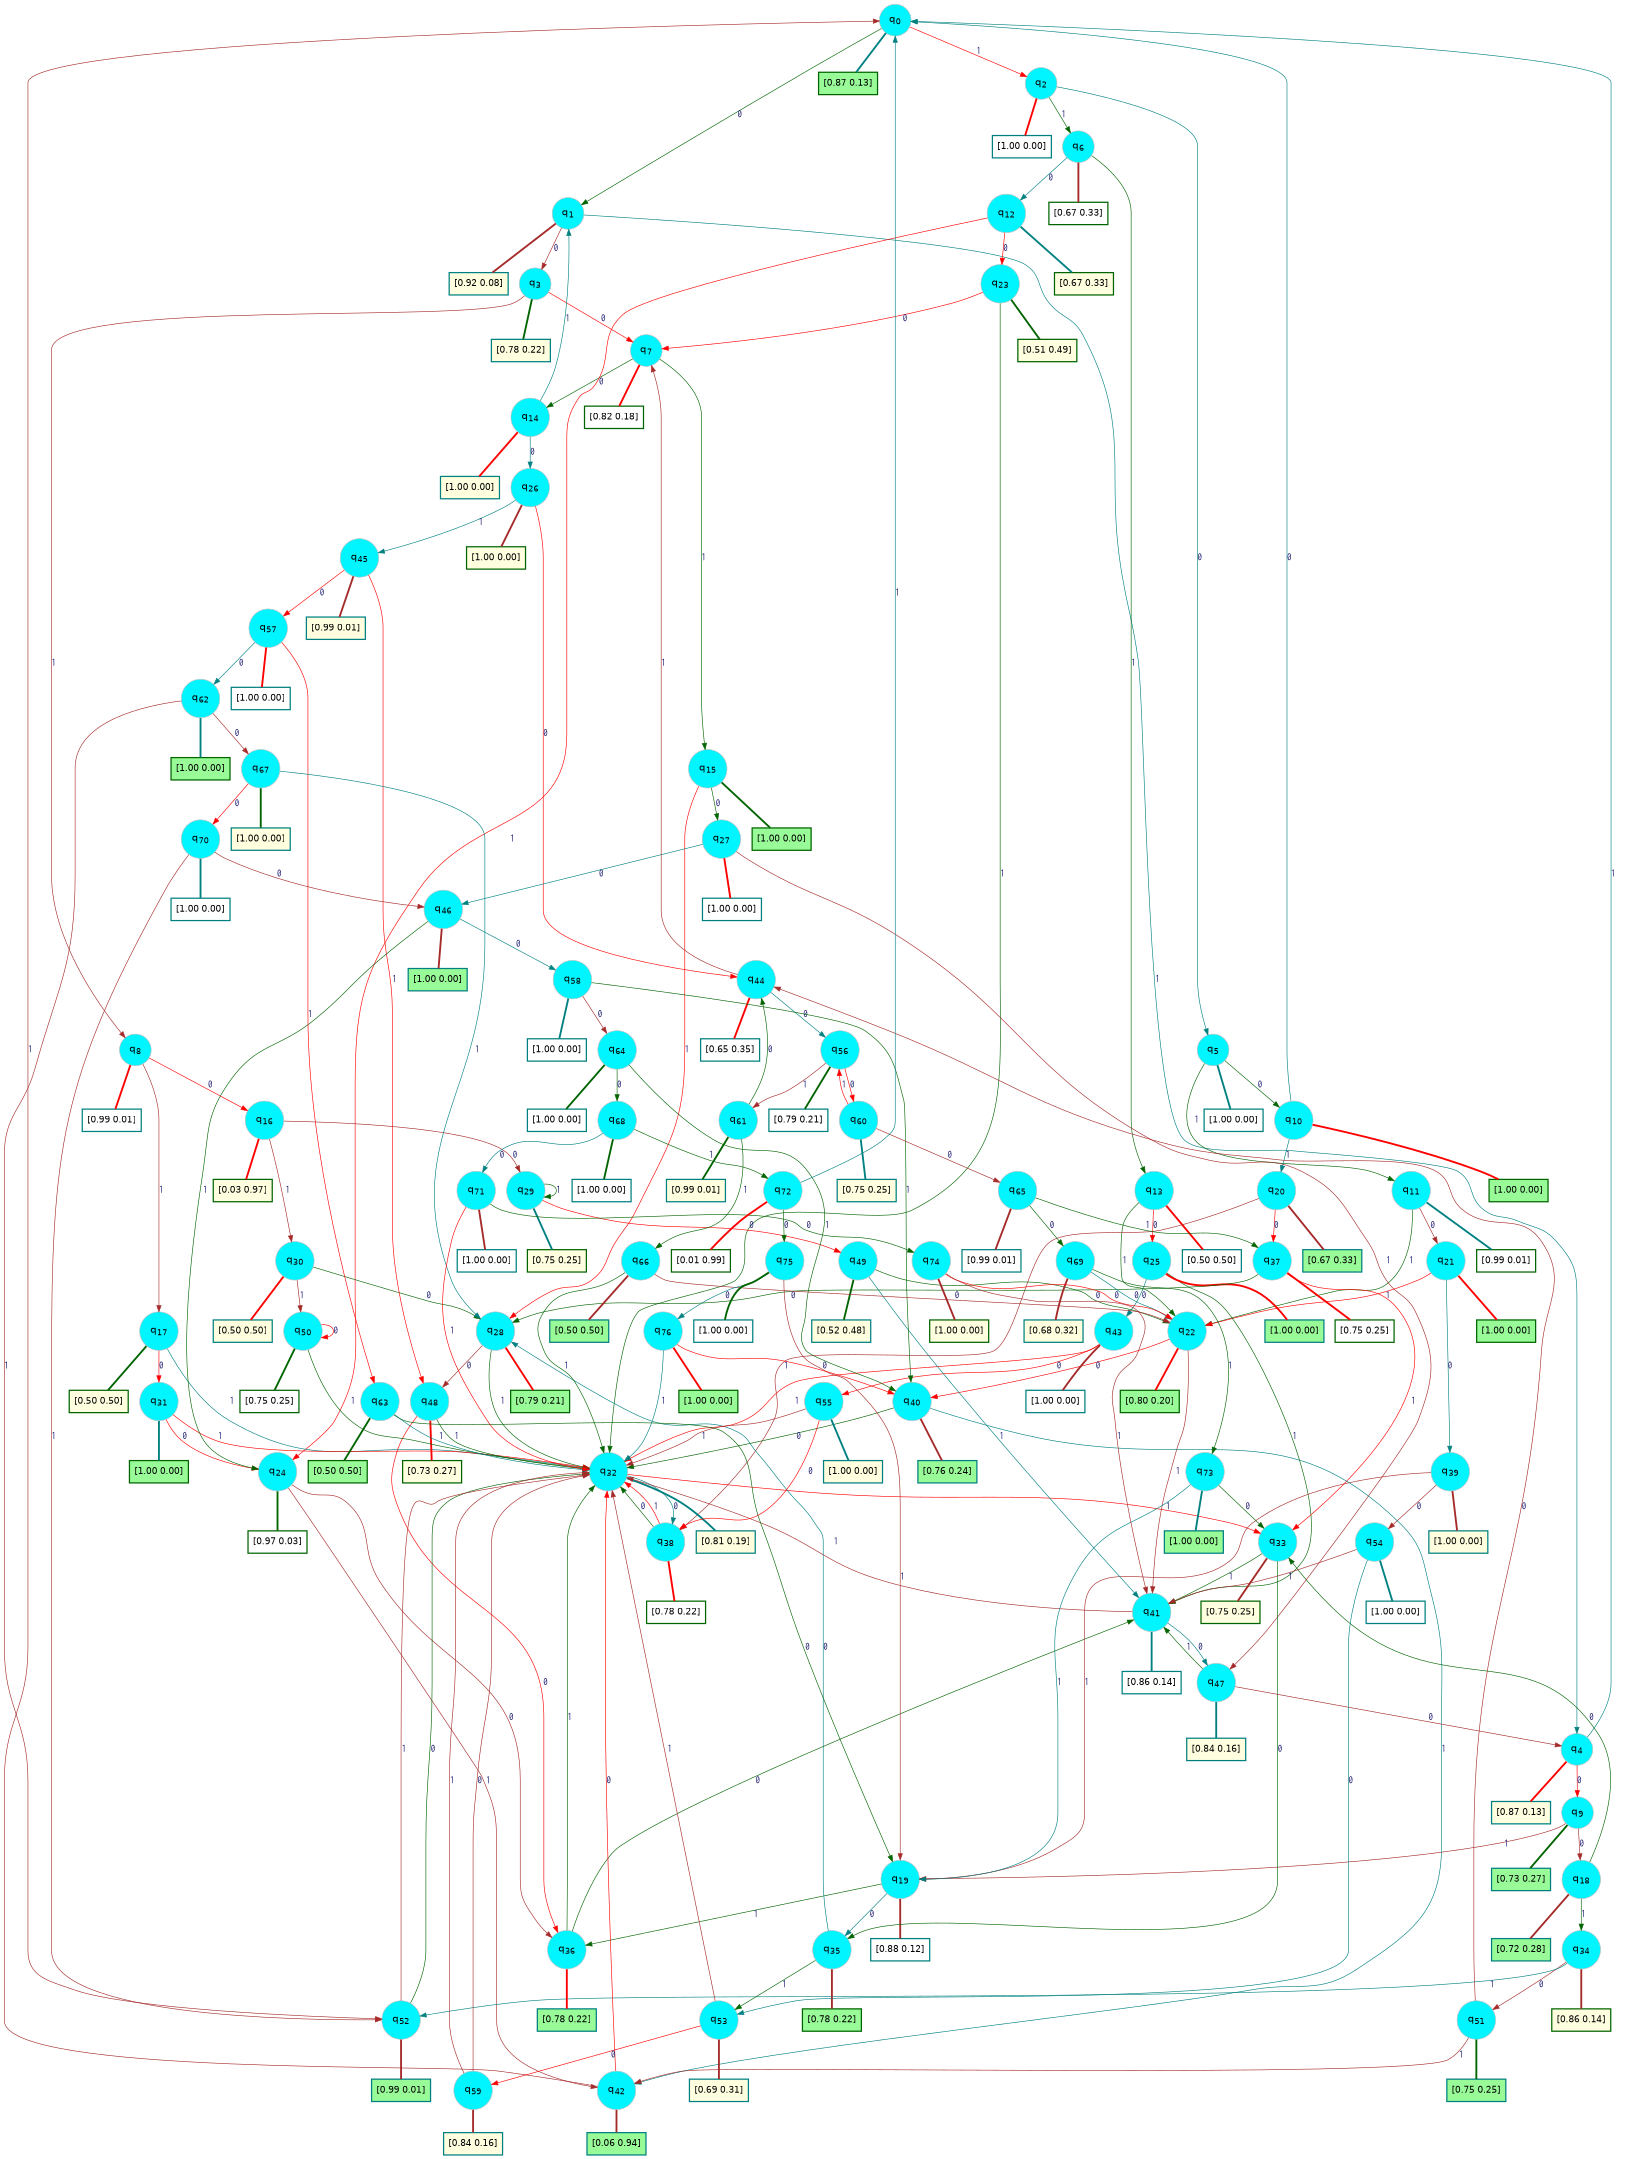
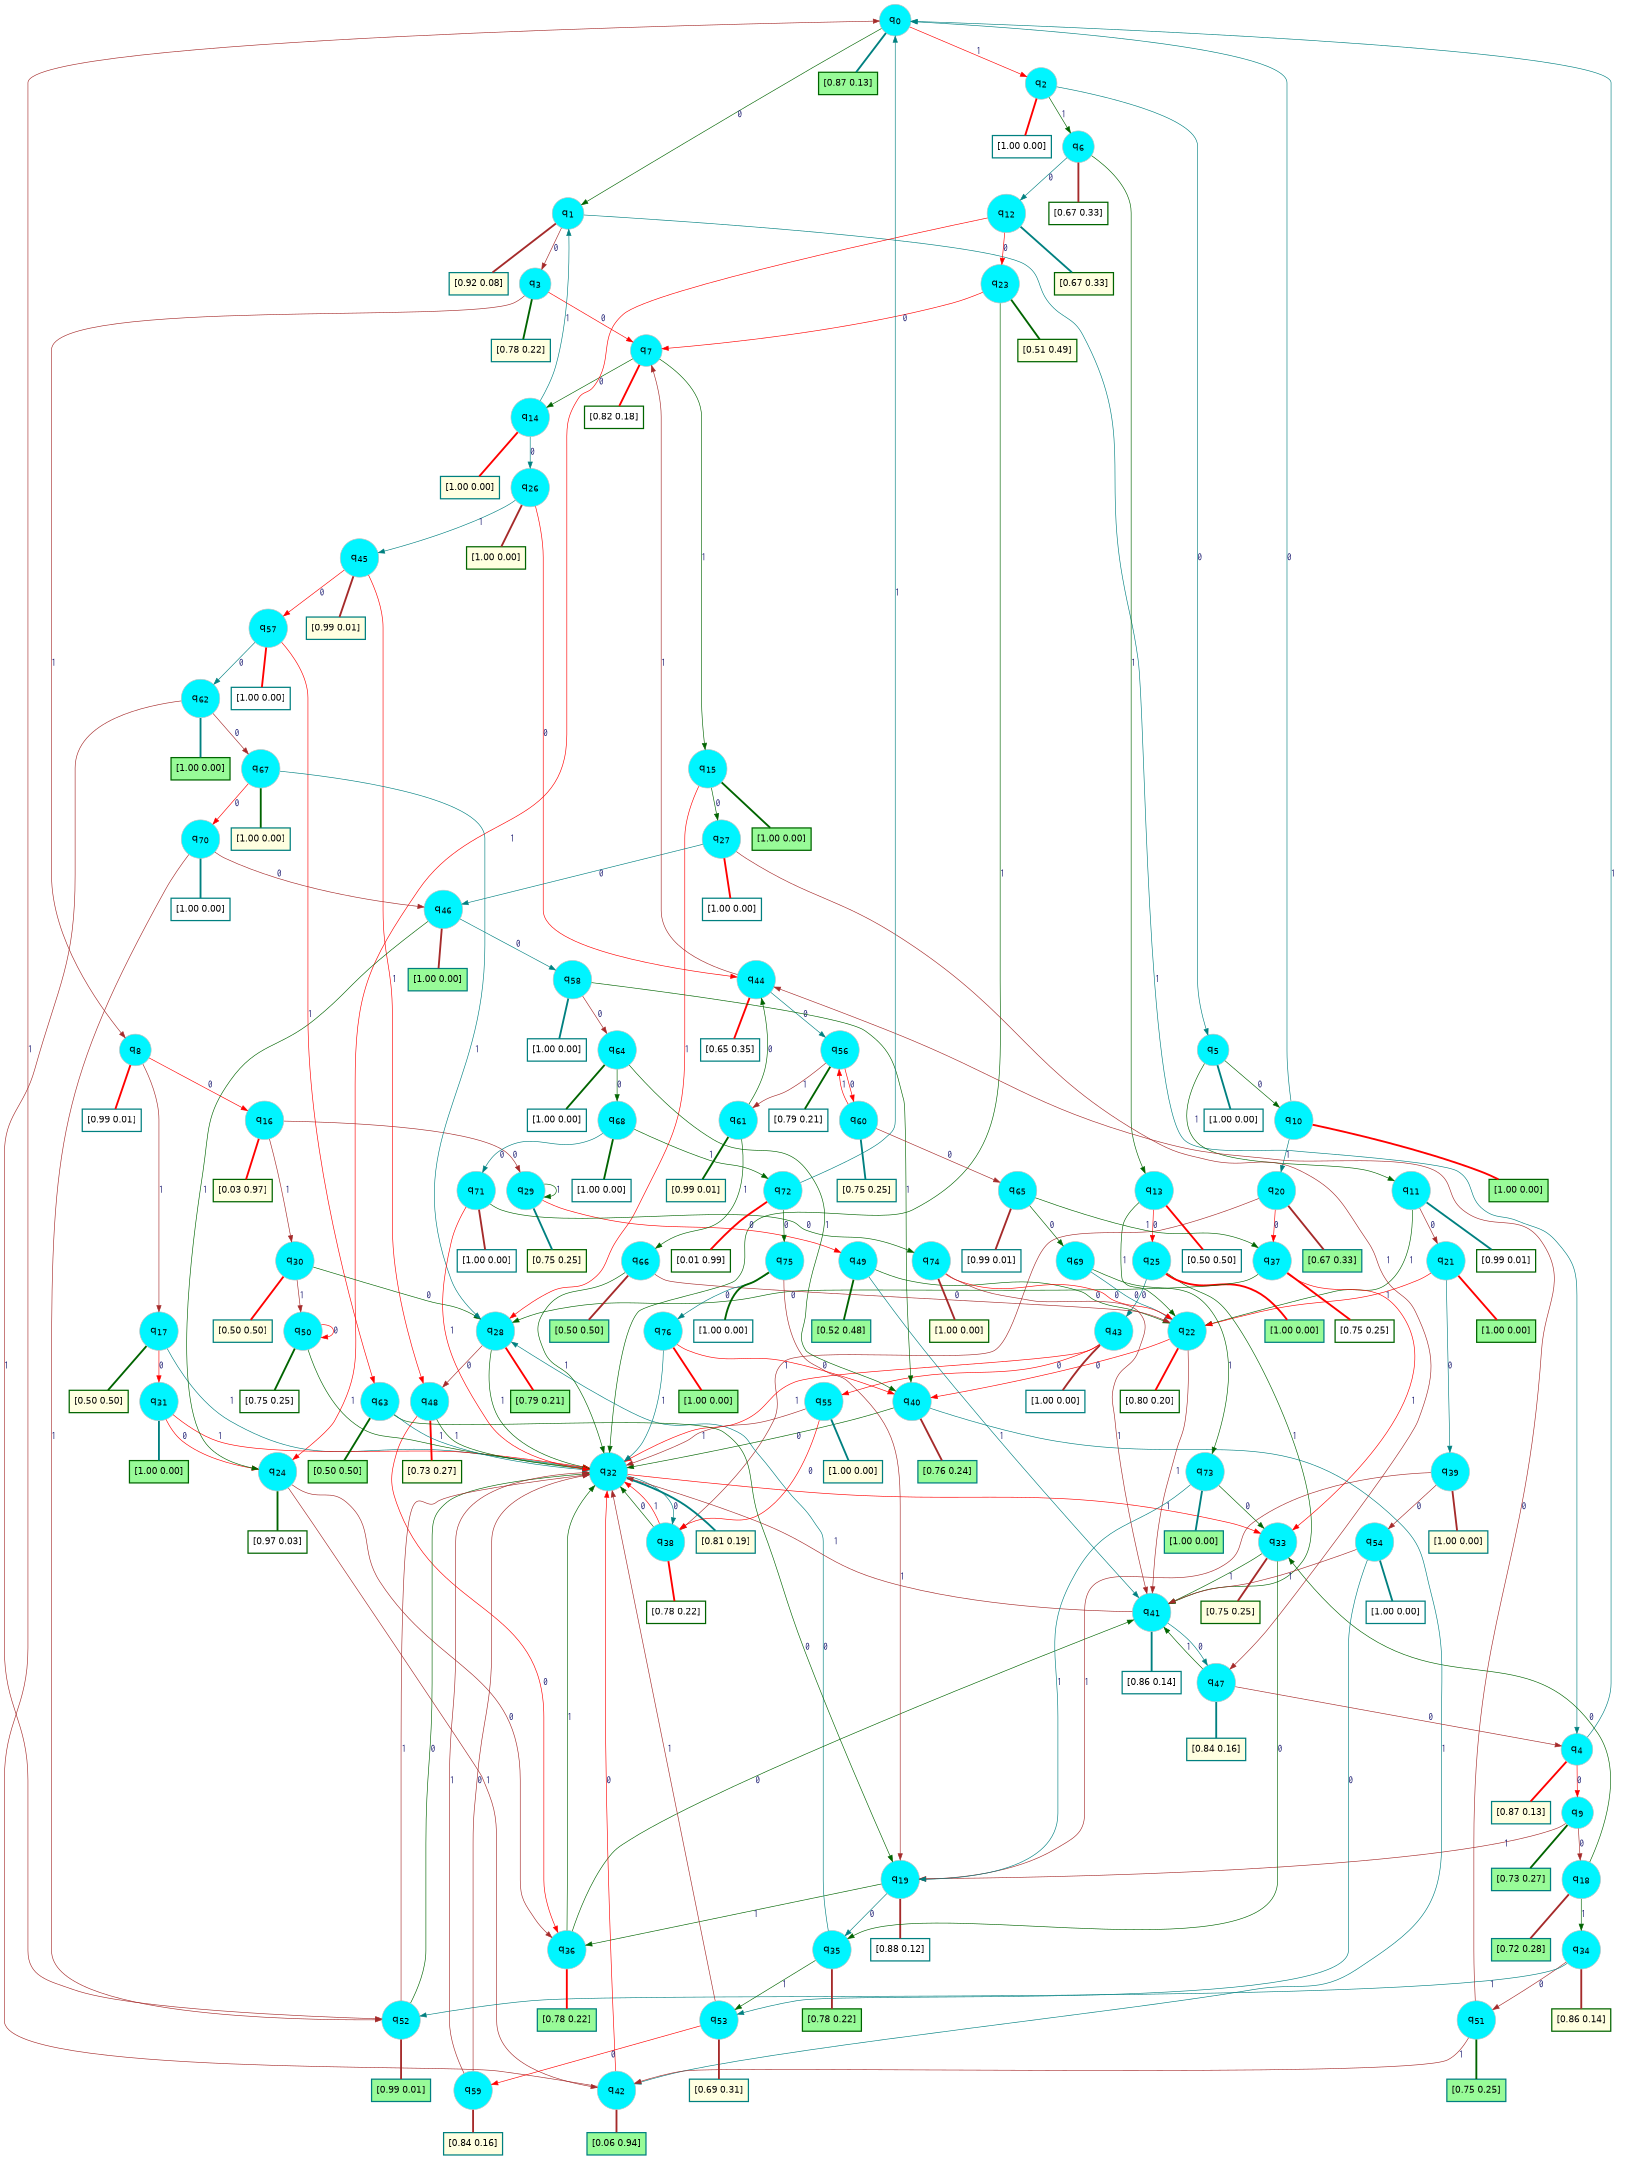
node "[0.52 0.48]": fillcolor lightyellow -> palegreen
node "[0.68 0.32]": removed
node "[0.80 0.20]": fillcolor palegreen -> white
